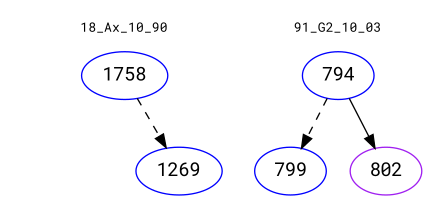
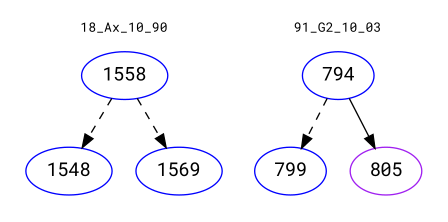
node "1758": label "1758" -> "1558"
node "1548": added
node "1269": label "1269" -> "1569"
node "802": label "802" -> "805"
